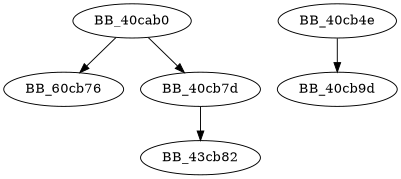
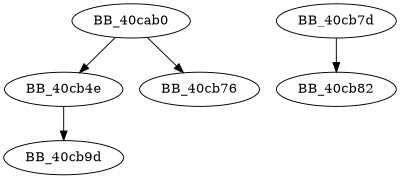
edge "BB_40cab0" -> "BB_40cb7d": now "BB_40cab0" -> "BB_40cb4e"
node "BB_60cb76": label "BB_60cb76" -> "BB_40cb76"
node "BB_43cb82": label "BB_43cb82" -> "BB_40cb82"
